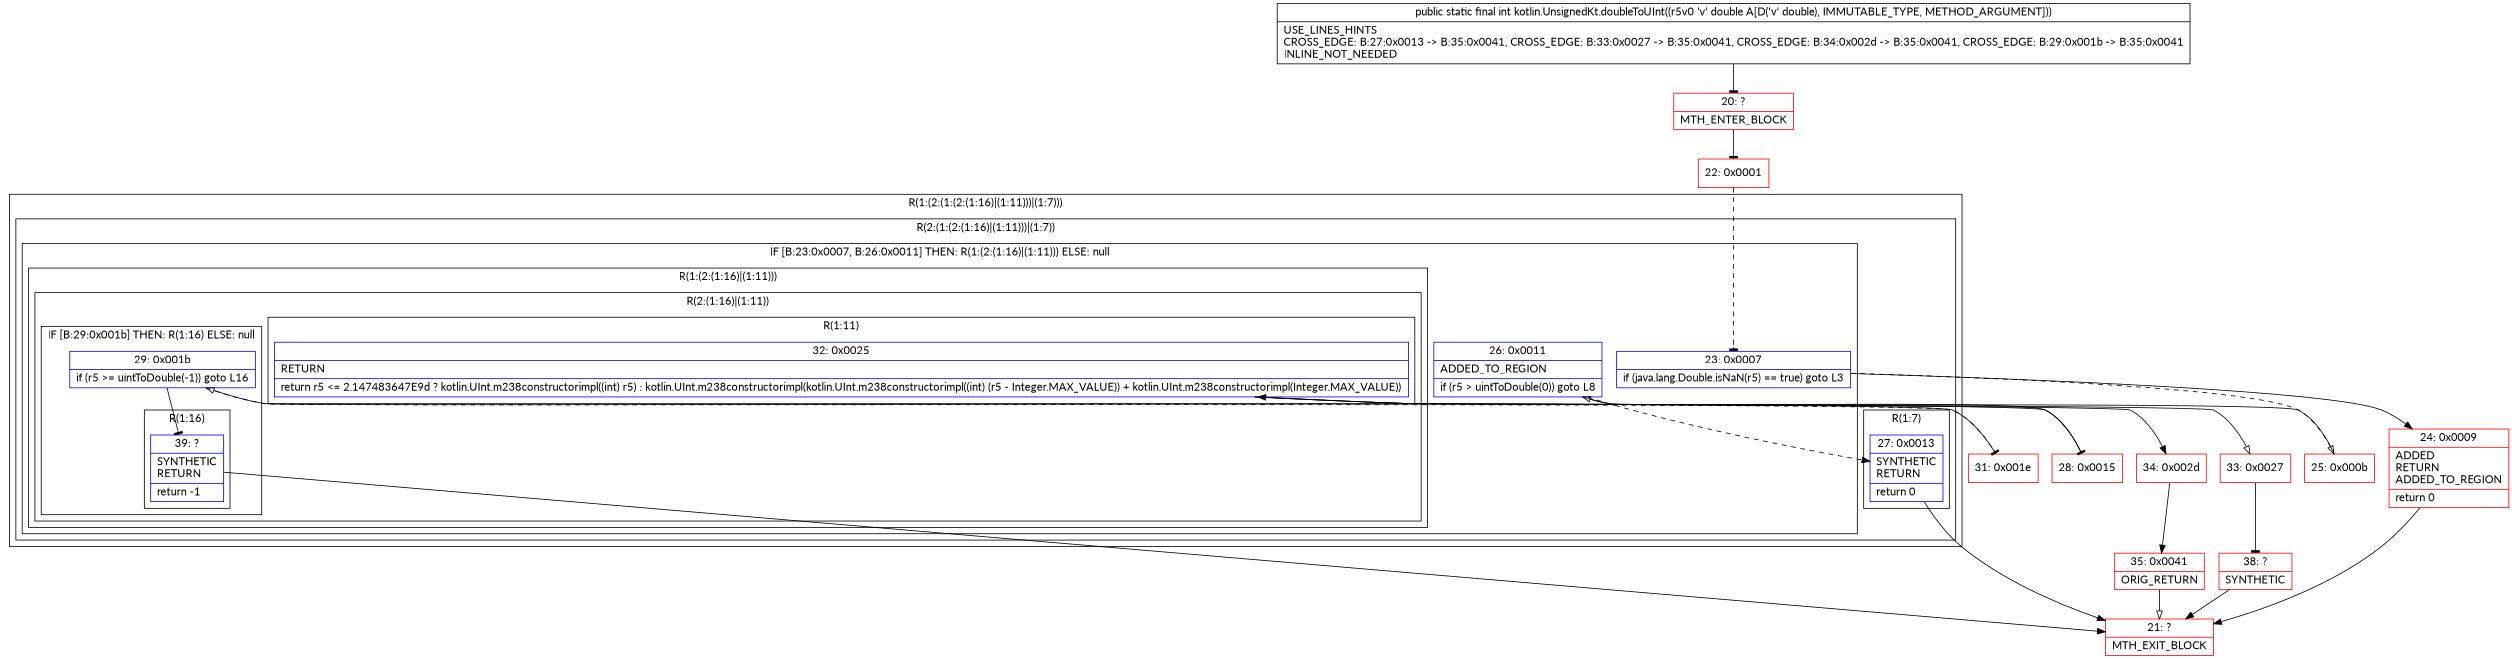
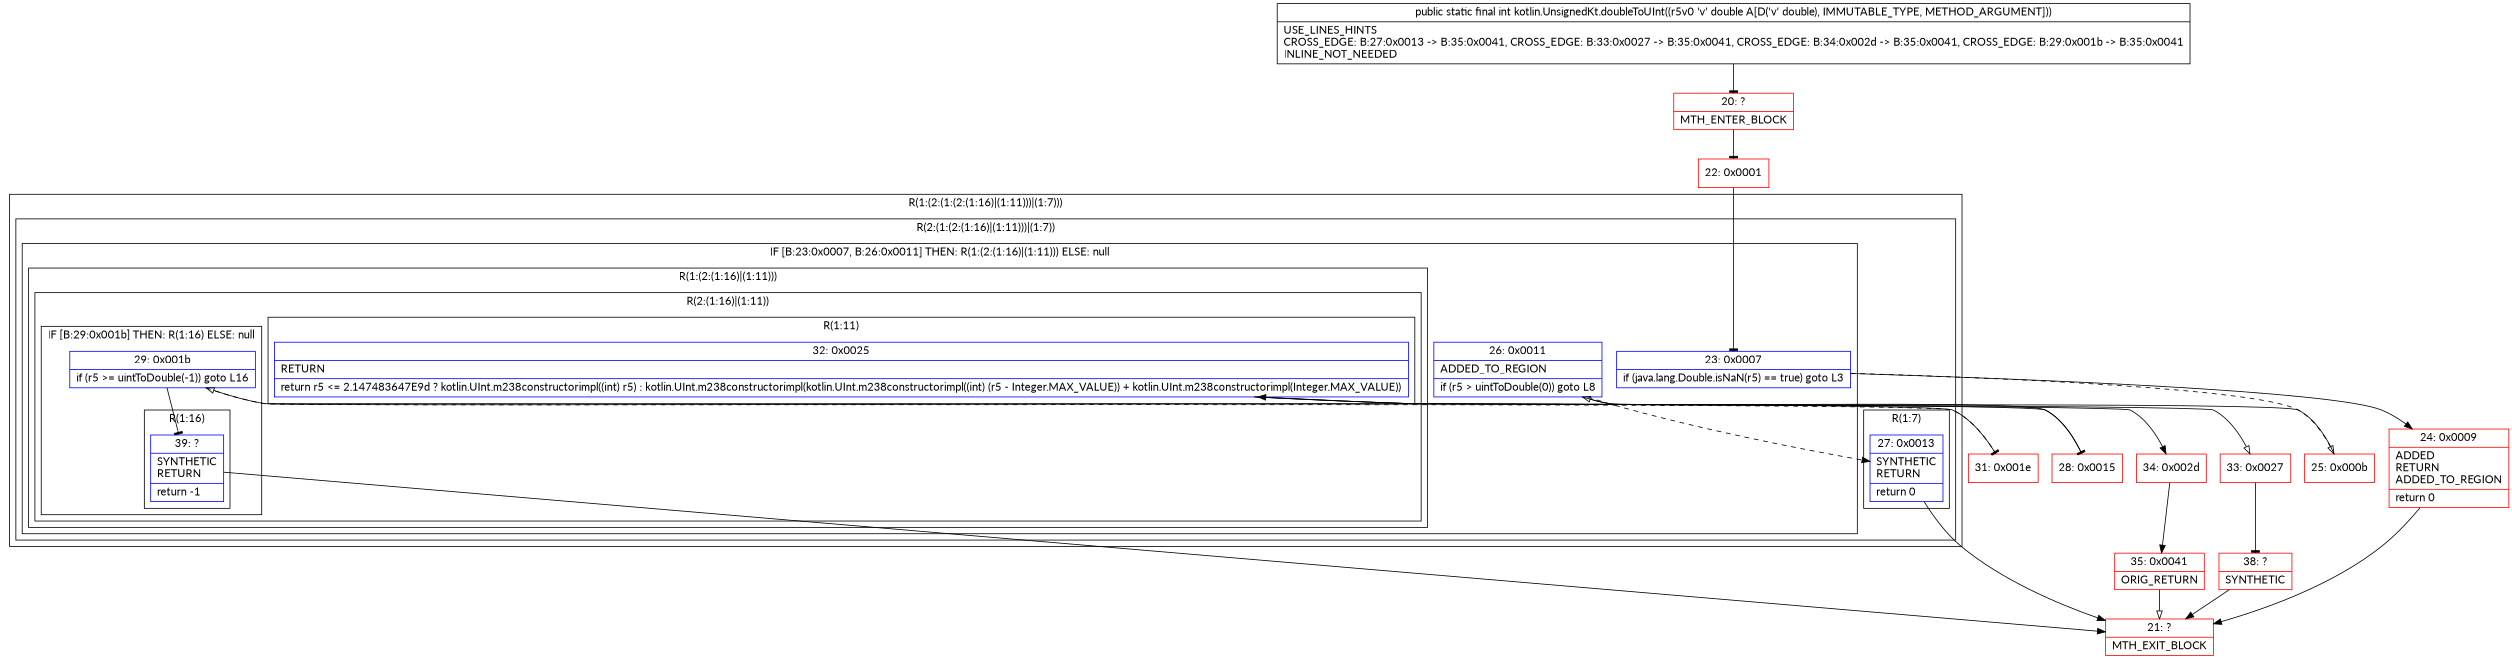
edge "22: 0x0001" -> "23: 0x0007": style dashed -> solid
